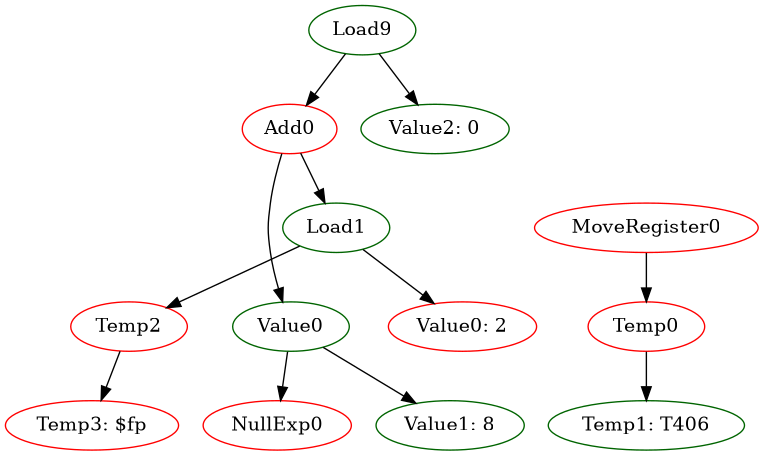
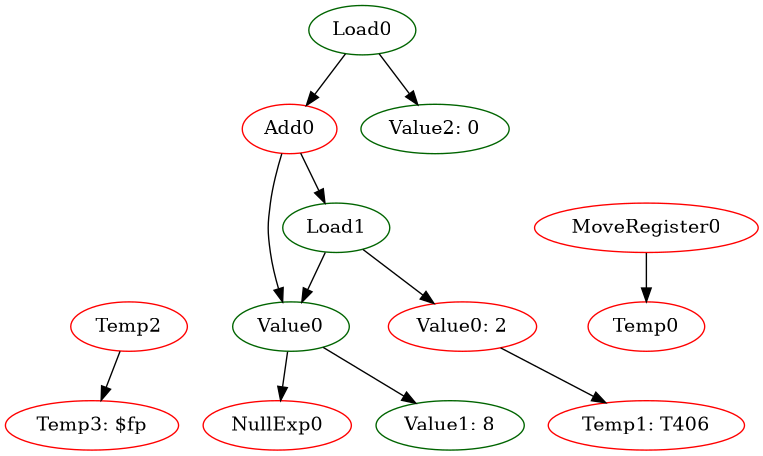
node "Load9": label "Load9" -> "Load0"
edge "Load1" -> "Temp2": now "Load1" -> "Value0"
edge "Temp0" -> "Temp1: T406": now "Value0: 2" -> "Temp1: T406"
node "Temp1: T406": color darkgreen -> red
